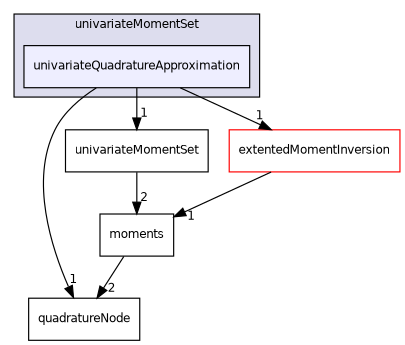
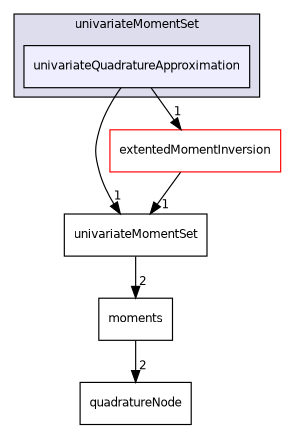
edge "univariateQuadratureApproximation" -> "quadratureNode": removed
edge "extentedMomentInversion" -> "moments": now "extentedMomentInversion" -> "univariateMomentSet"
